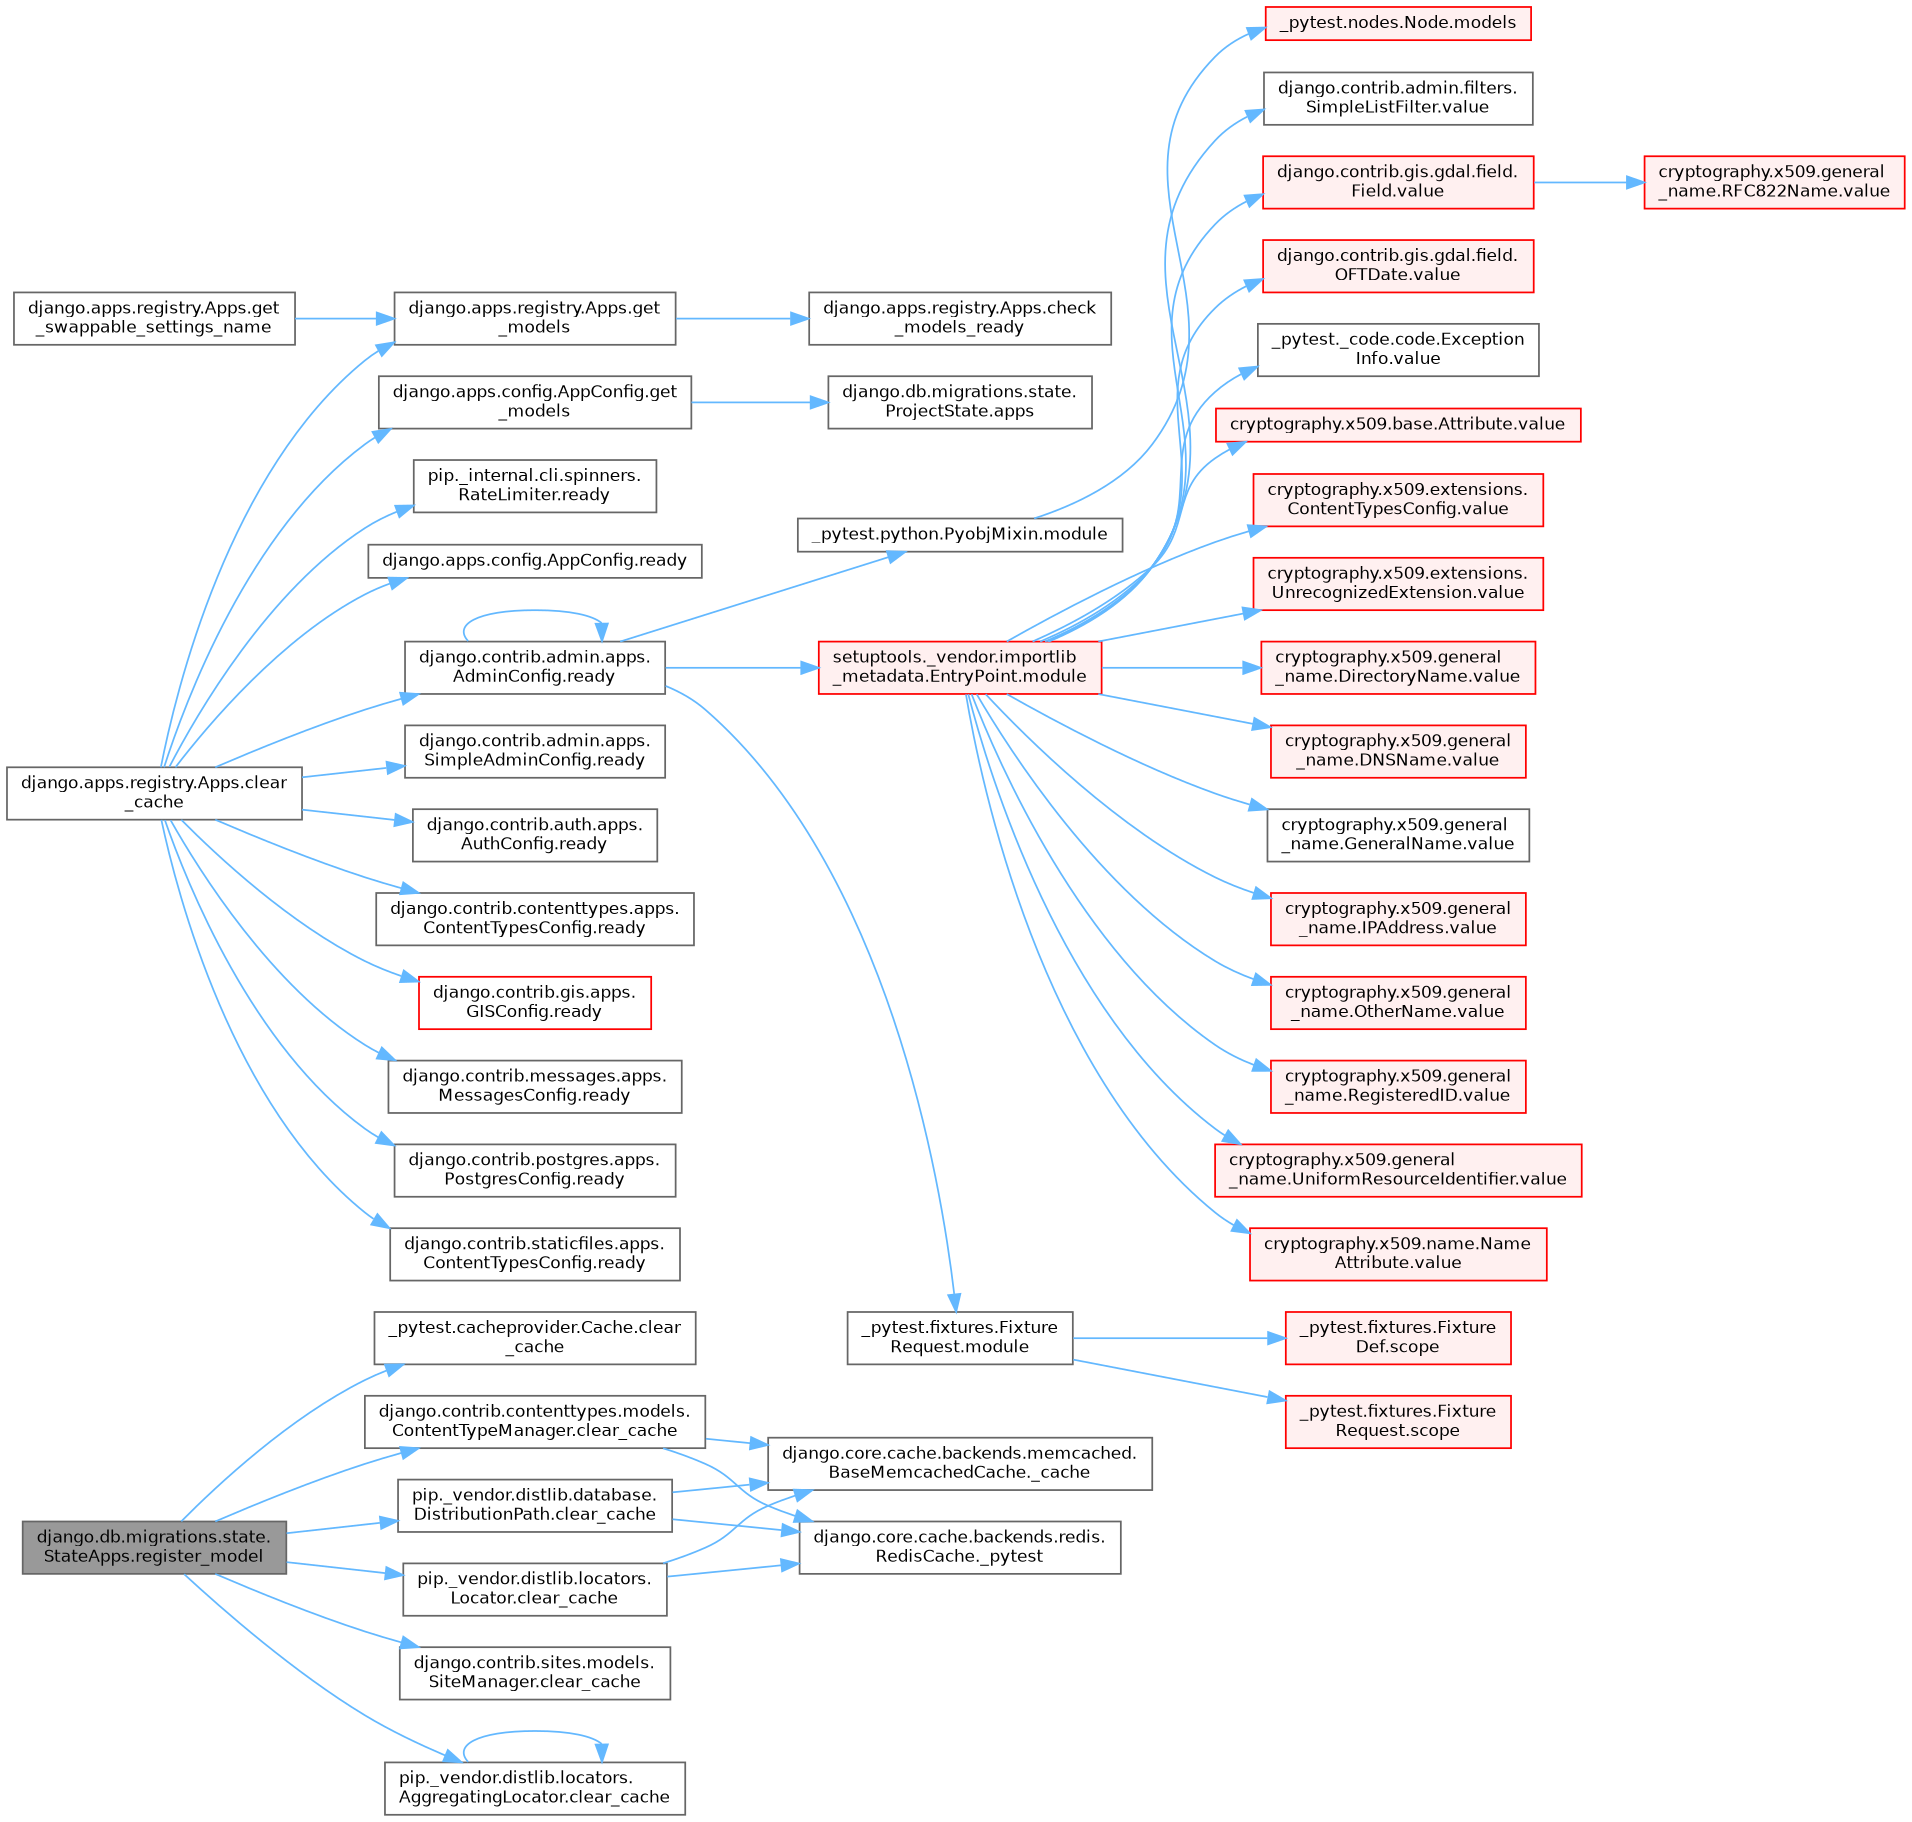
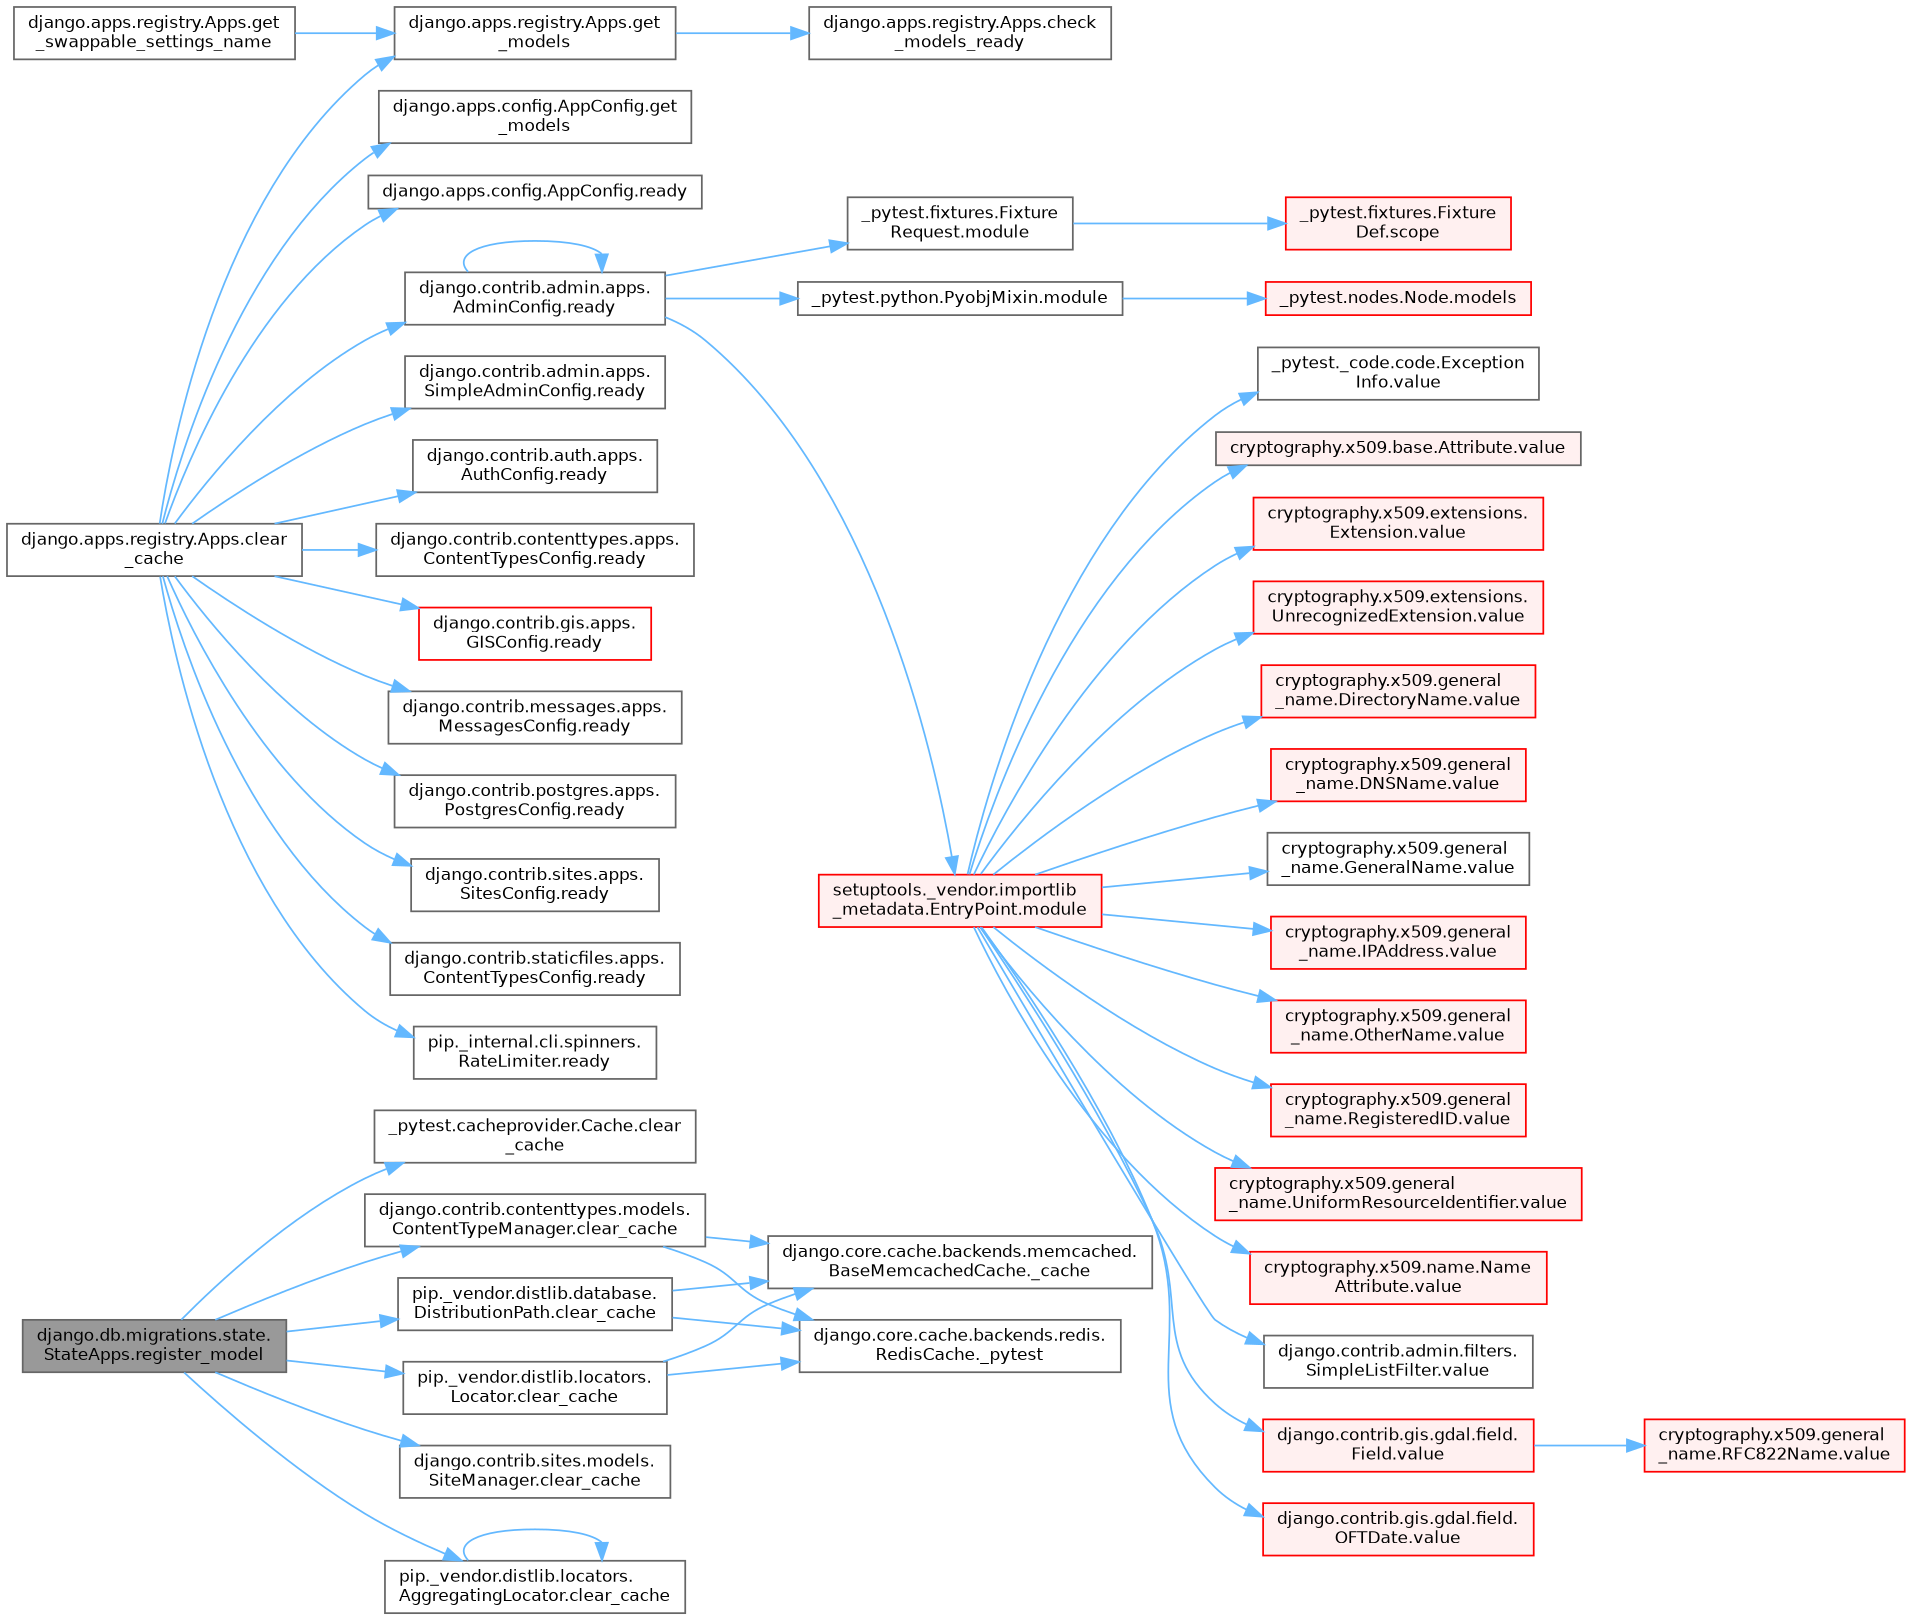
node "django.db.migrations.state. ProjectState.apps": removed
node "cryptography.x509.base.Attribute.value": color red -> grey40
node "cryptography.x509.extensions. ContentTypesConfig.value": label "cryptography.x509.extensions. ContentTypesConfig.value" -> "cryptography.x509.extensions. Extension.value"
node "django.contrib.sites.apps. SitesConfig.ready": added
node "_pytest.fixtures.Fixture Request.scope": removed
